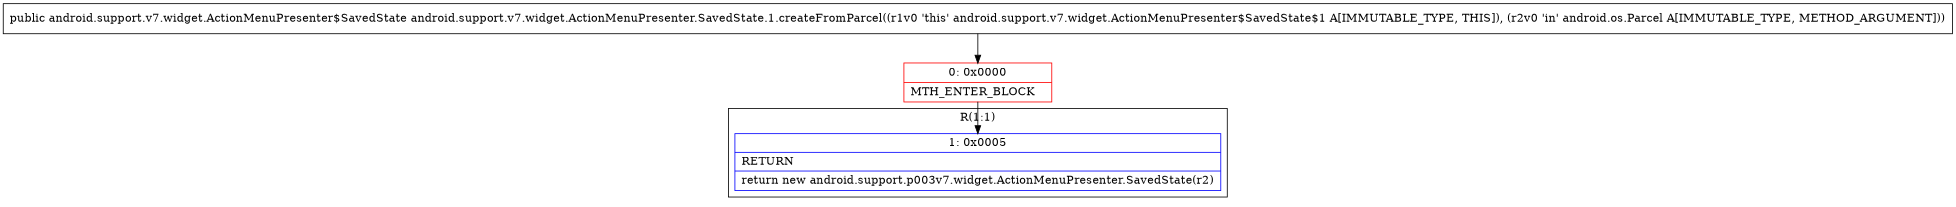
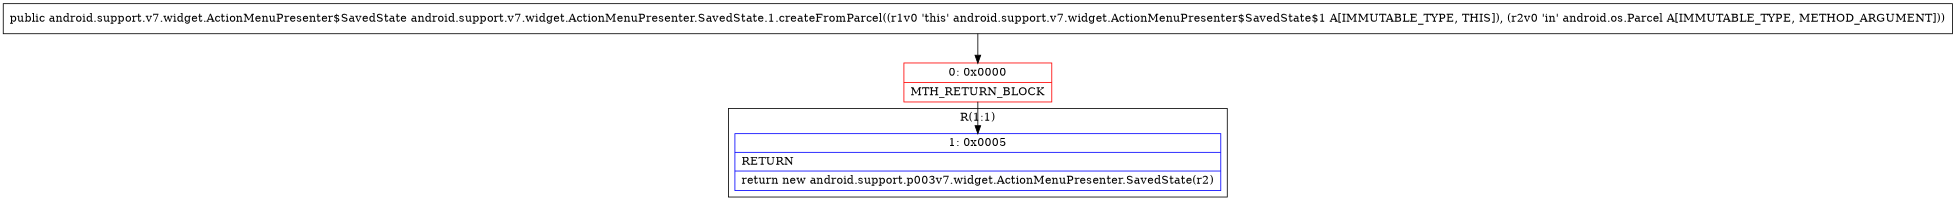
node "0: 0x0000": text "MTH_ENTER_BLOCK" -> "MTH_RETURN_BLOCK"
